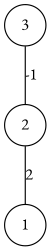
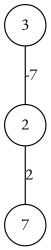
edge "3" -- "2": label "-1" -> "-7"
node "1": label "1" -> "7"
